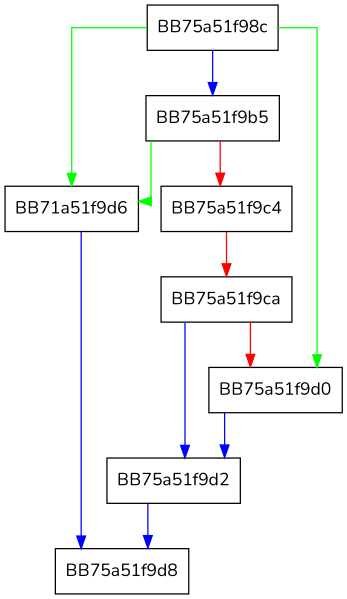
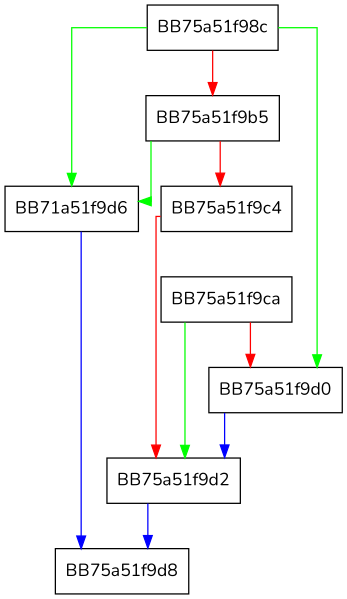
edge "BB75a51f98c" -> "BB75a51f9b5": color blue -> red
edge "BB75a51f9c4" -> "BB75a51f9ca": now "BB75a51f9c4" -> "BB75a51f9d2"
edge "BB75a51f9ca" -> "BB75a51f9d2": color blue -> green
